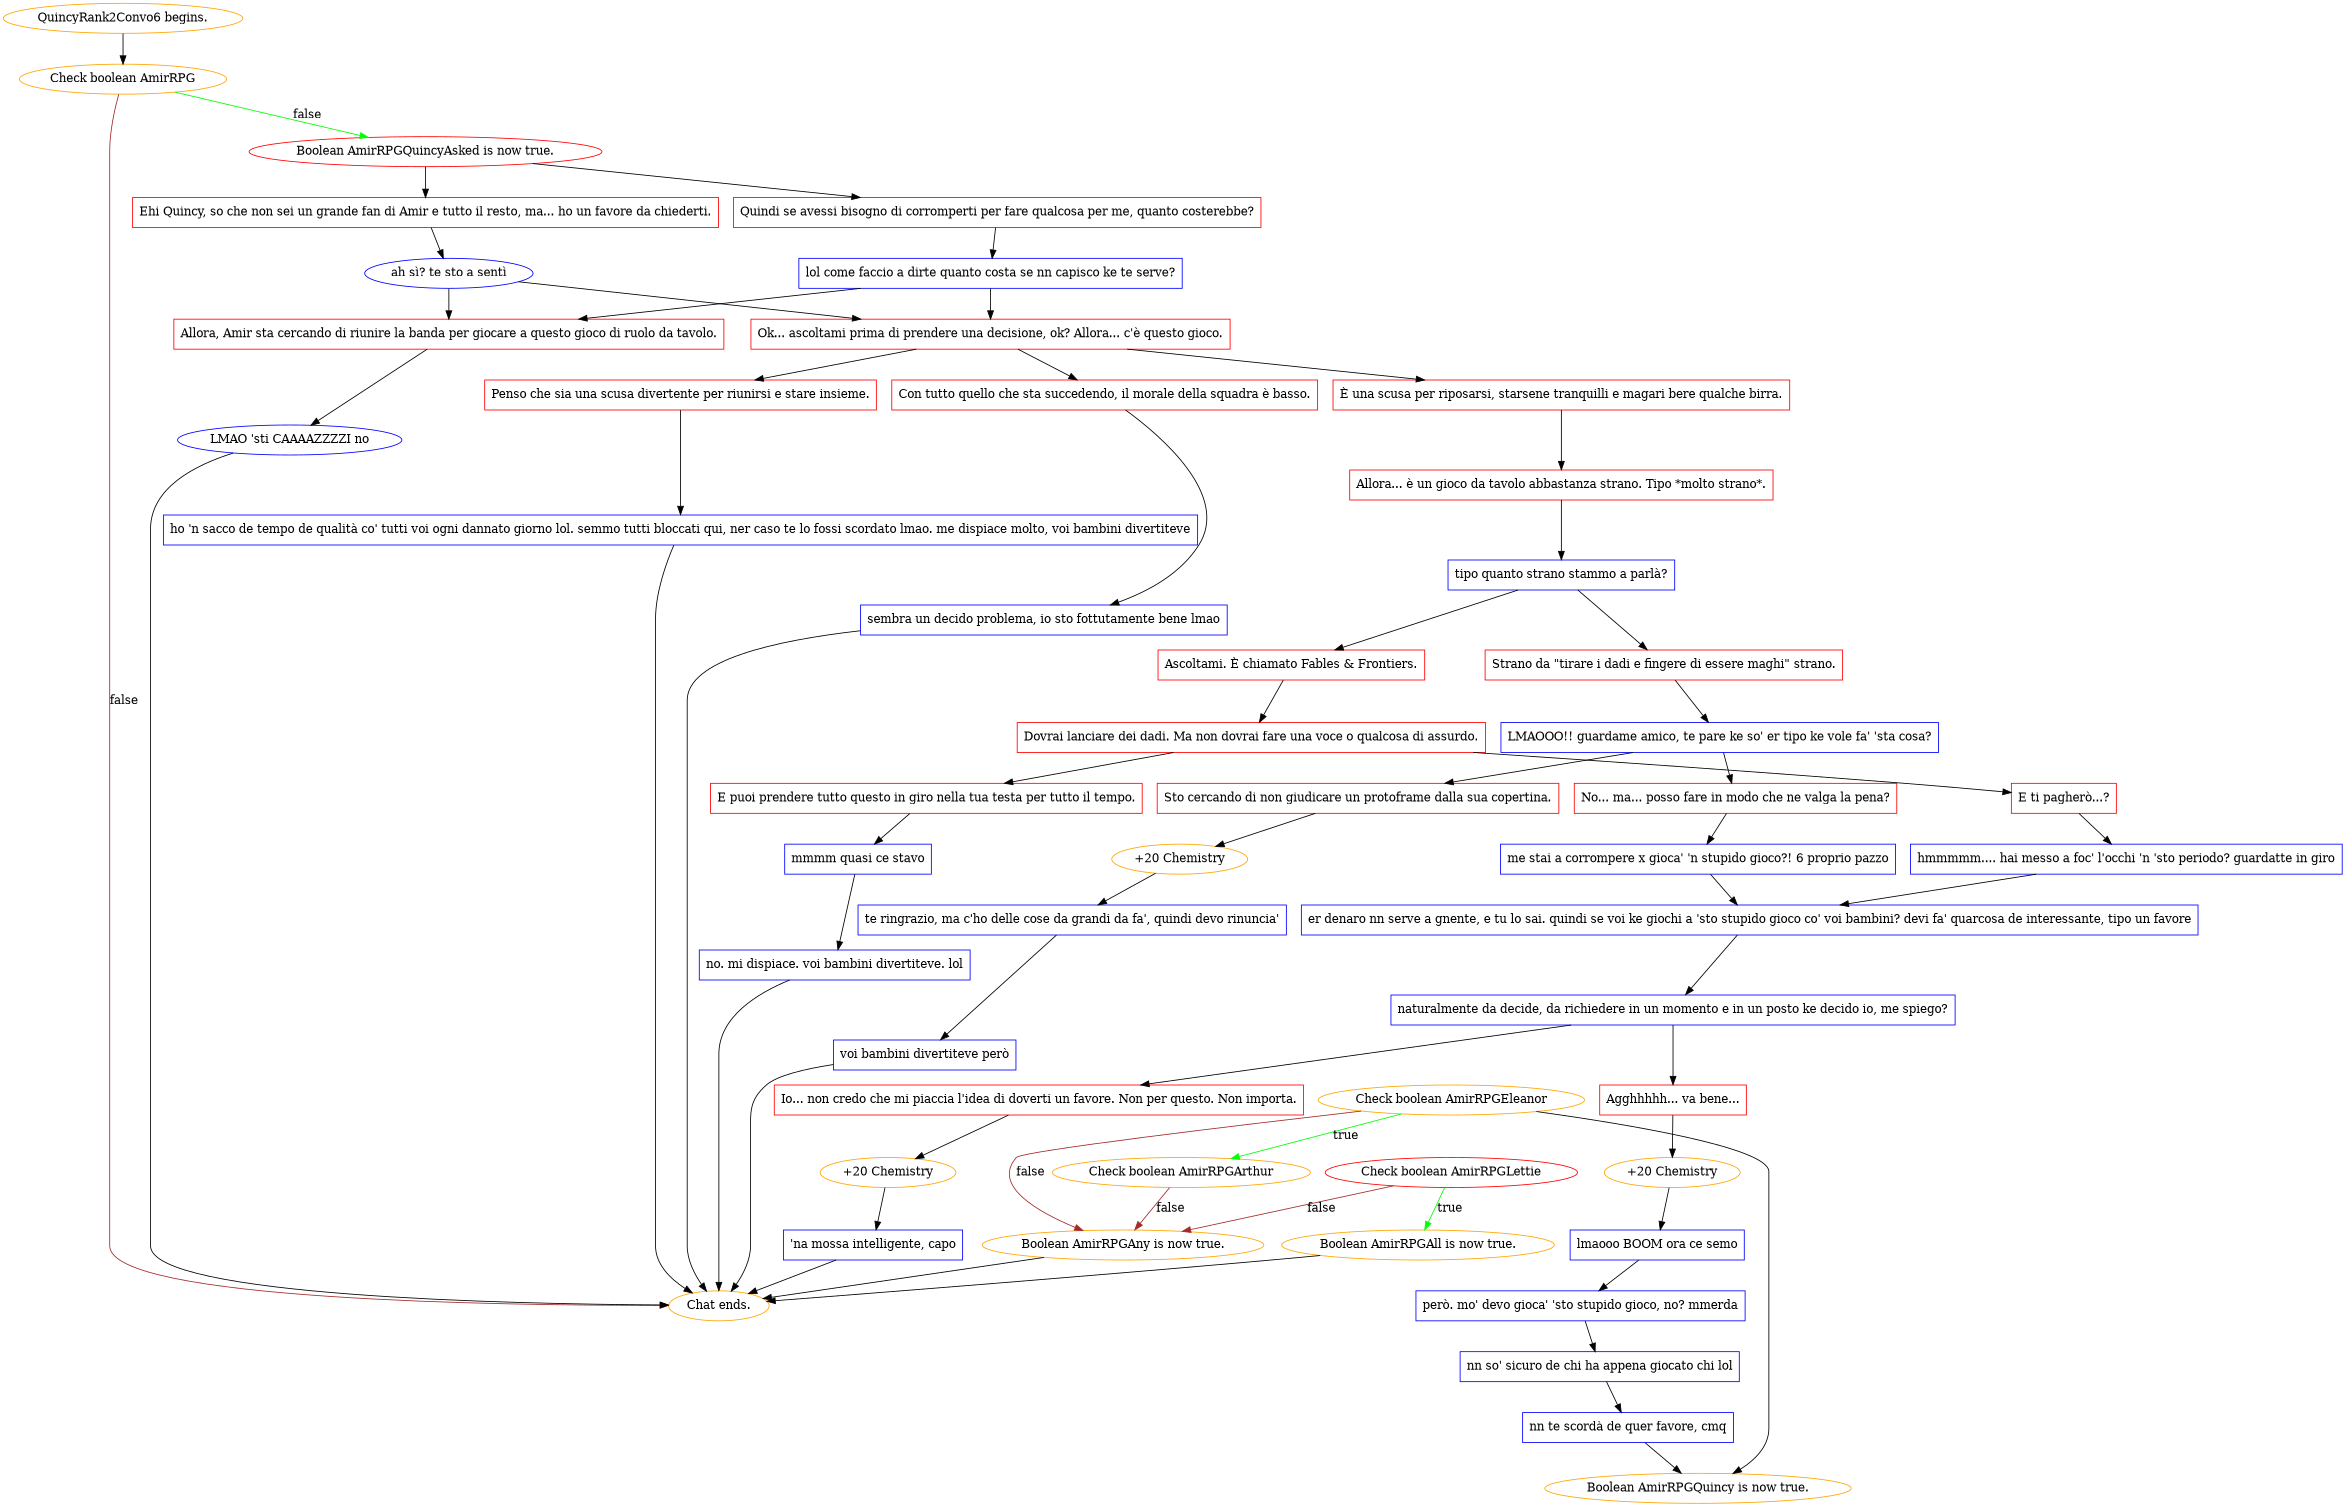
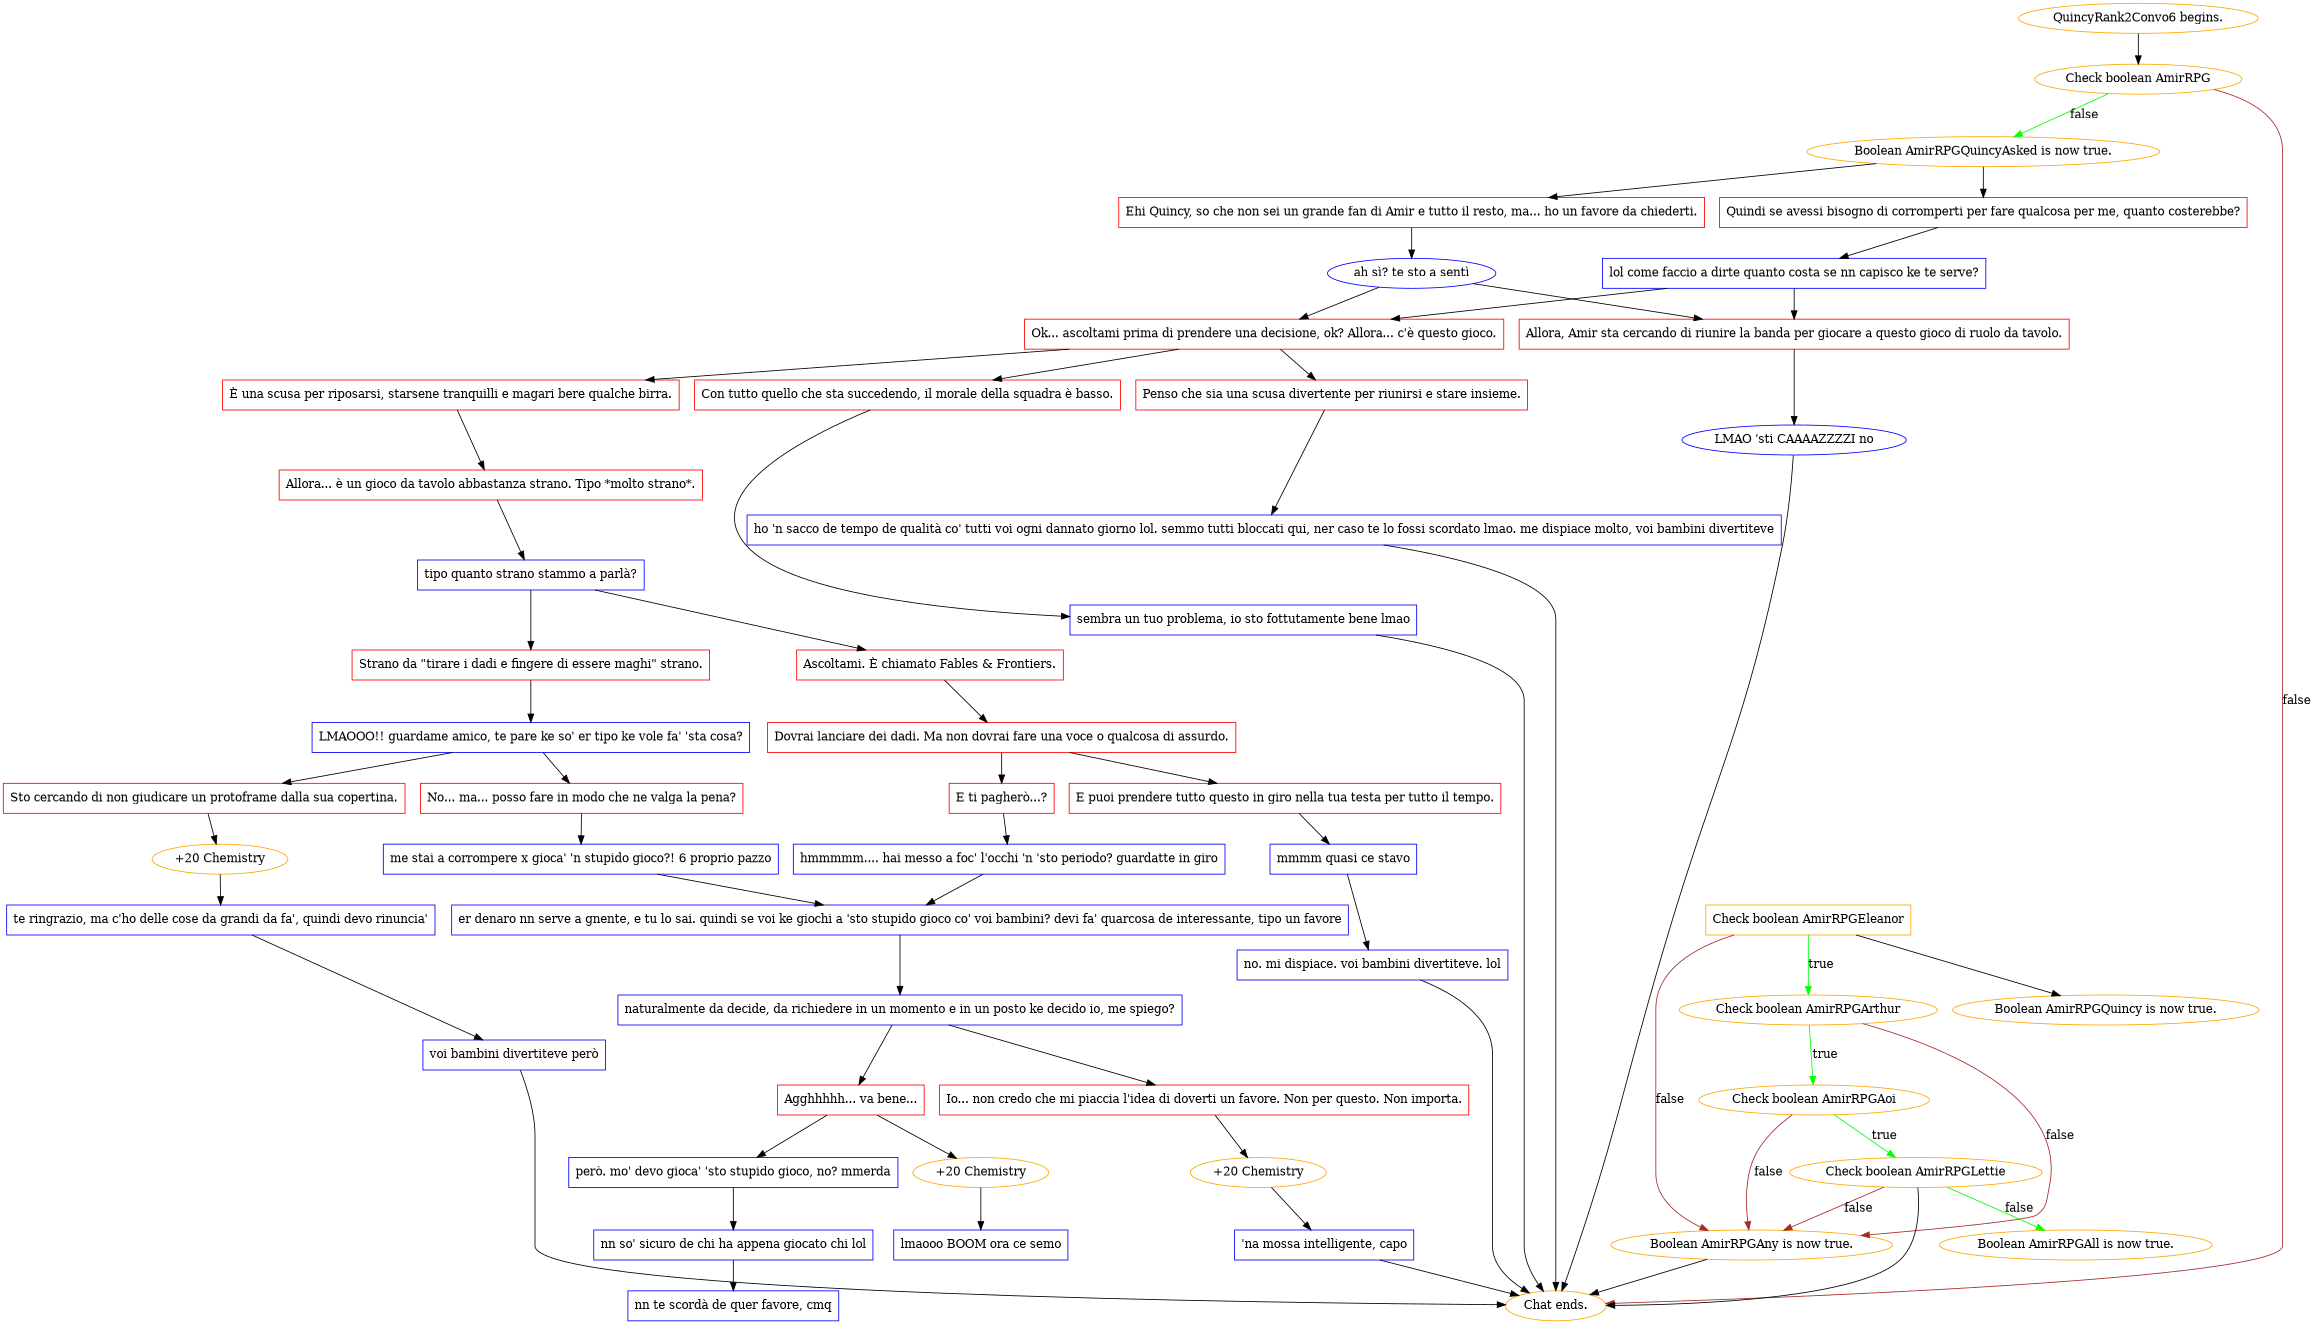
node "Boolean AmirRPGQuincyAsked is now true.": color red -> orange
node "sembra un decido problema, io sto fottutamente bene lmao": label "sembra un decido problema, io sto fottutamente bene lmao" -> "sembra un tuo problema, io sto fottutamente bene lmao"
node "Check boolean AmirRPGEleanor": shape ellipse -> box
node "Check boolean AmirRPGAoi": added
node "Check boolean AmirRPGLettie": color red -> orange
edge "Check boolean AmirRPGLettie" -> "Boolean AmirRPGAll is now true.": label "true" -> "false"
edge "lmaooo BOOM ora ce semo" -> "però. mo' devo gioca' 'sto stupido gioco, no? mmerda": now "Agghhhhh... va bene..." -> "però. mo' devo gioca' 'sto stupido gioco, no? mmerda"
edge "Boolean AmirRPGAll is now true." -> "Chat ends.": now "Check boolean AmirRPGLettie" -> "Chat ends."
edge "nn te scordà de quer favore, cmq" -> "Boolean AmirRPGQuincy is now true.": removed
